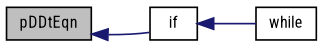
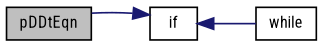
edge "if" -> "pDDtEqn": reversed
